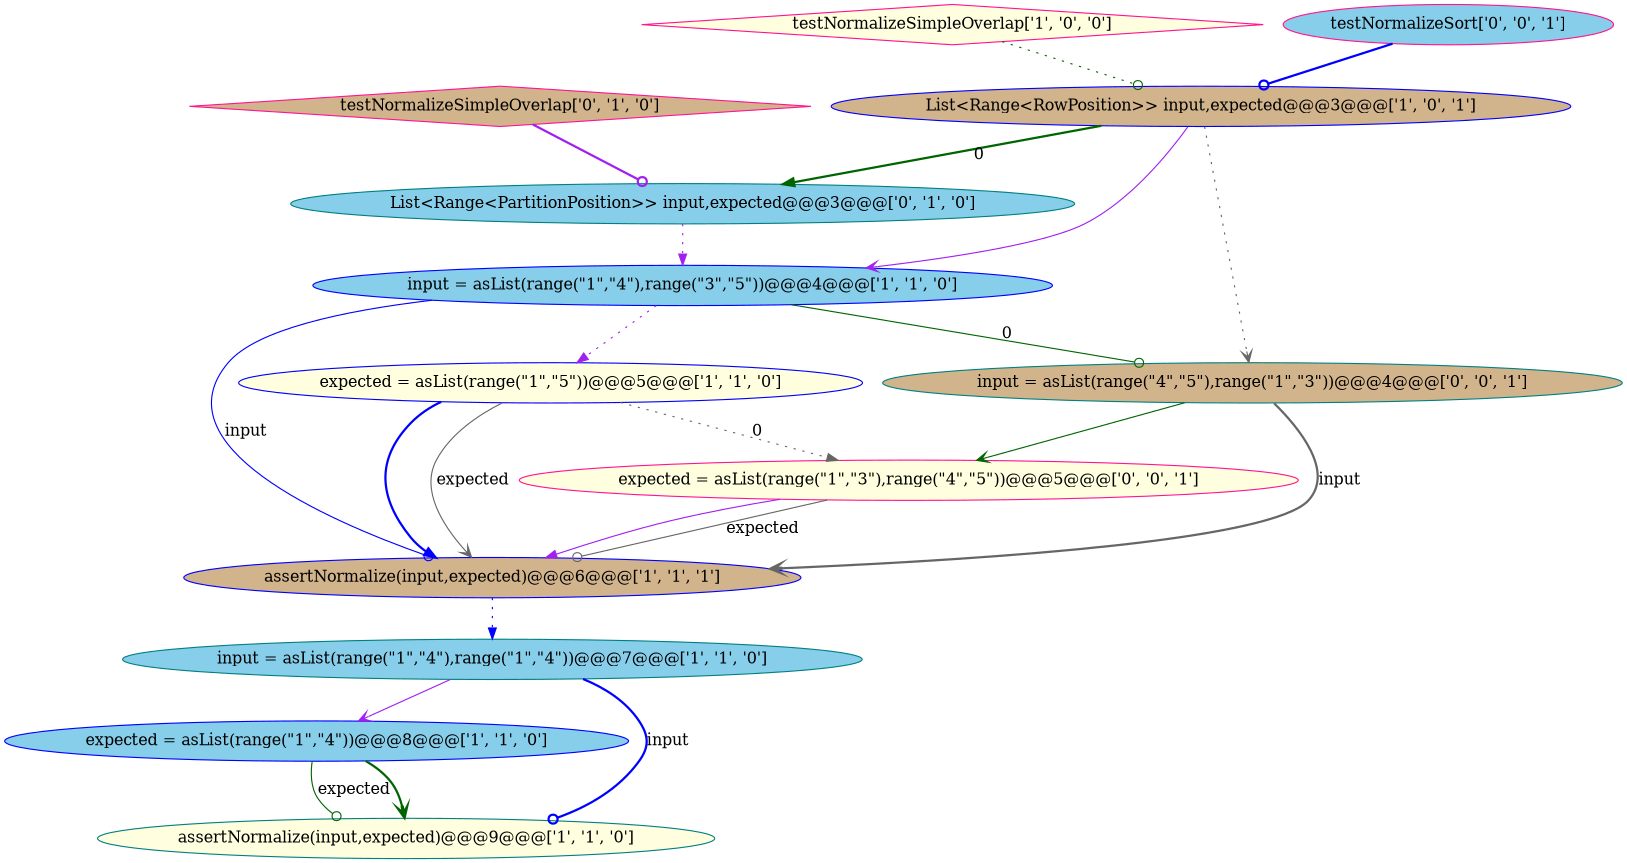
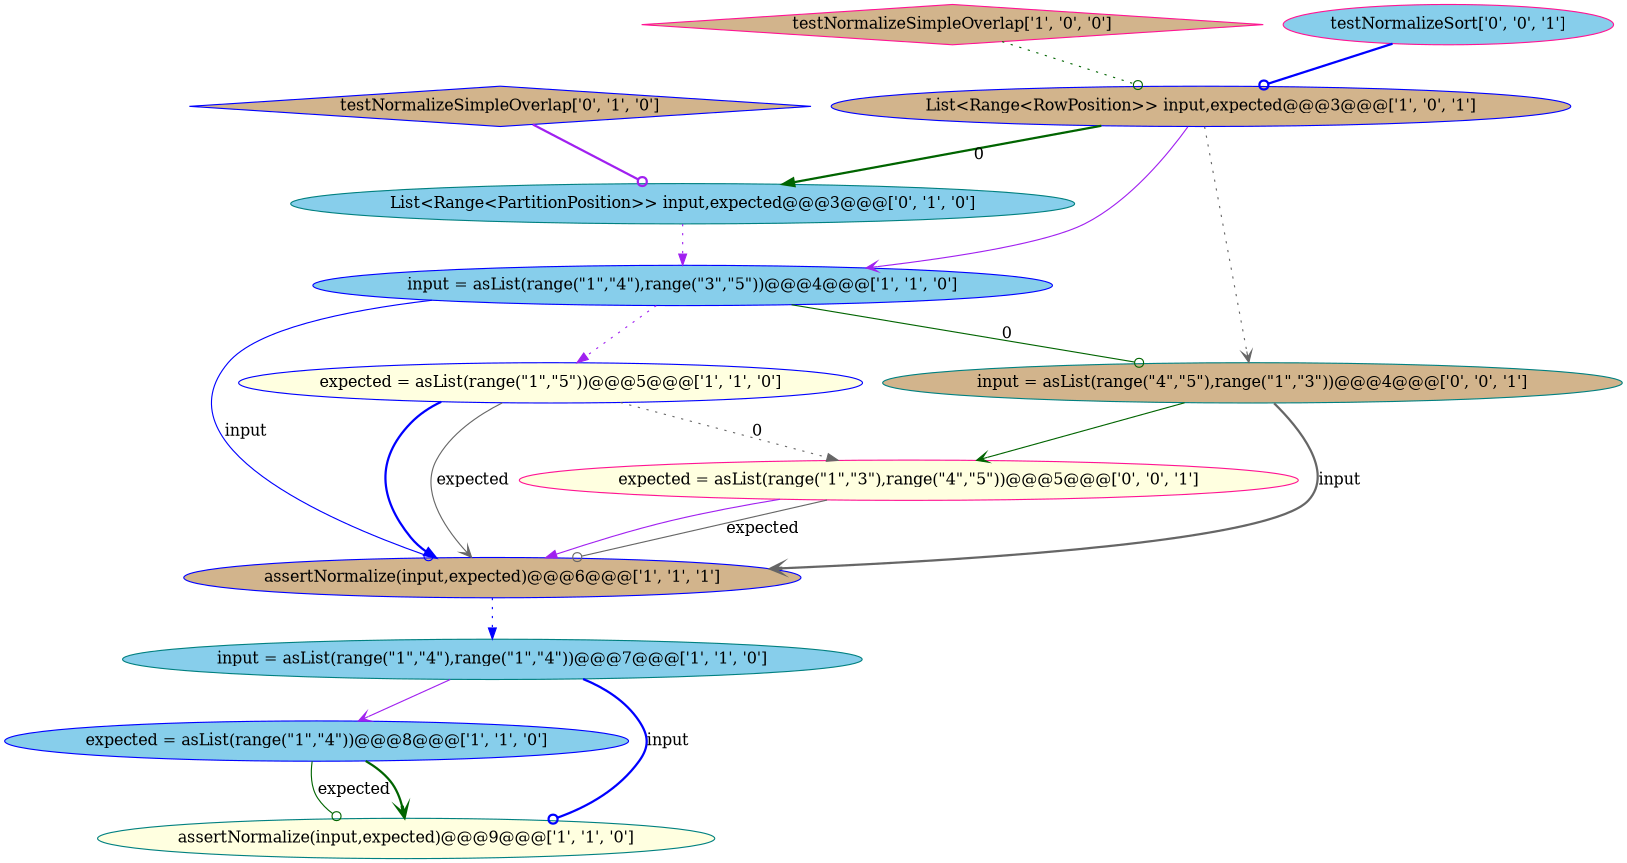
node "testNormalizeSimpleOverlap['1', '0', '0']": fillcolor lightyellow -> tan
node "testNormalizeSimpleOverlap['0', '1', '0']": color deeppink -> blue
